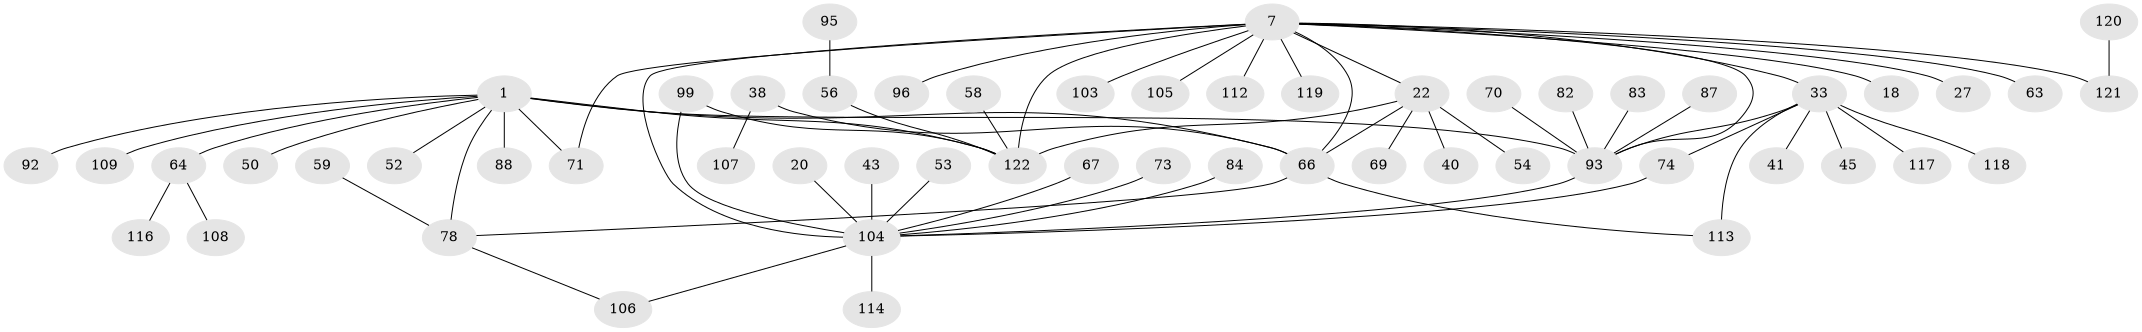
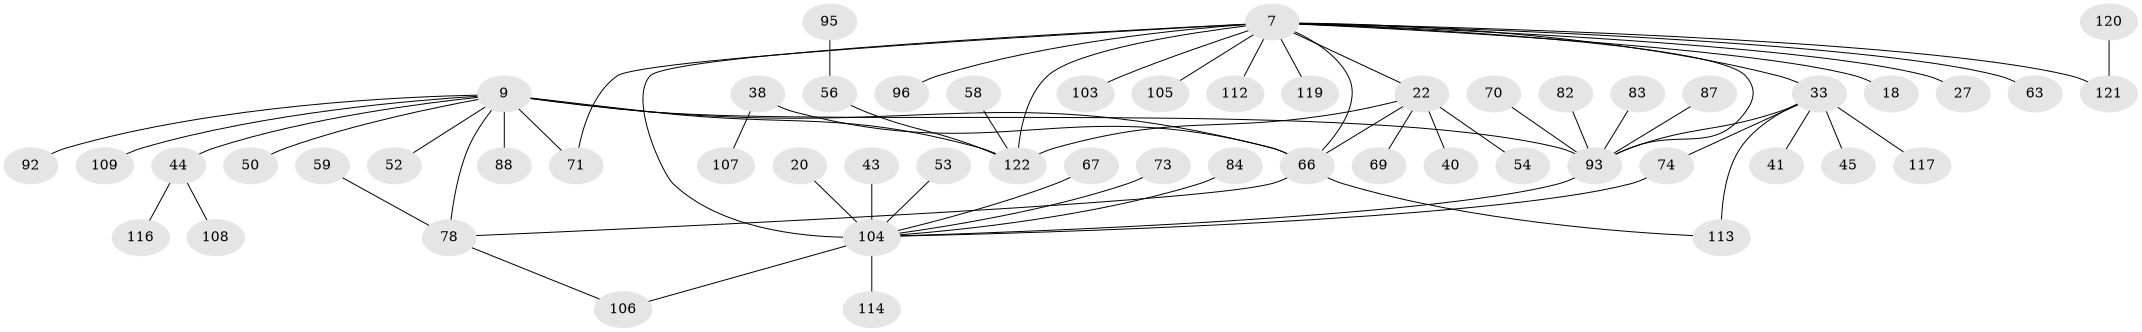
node "1": label "1" -> "9"
node "99": removed
node "64": label "64" -> "44"
node "118": removed
